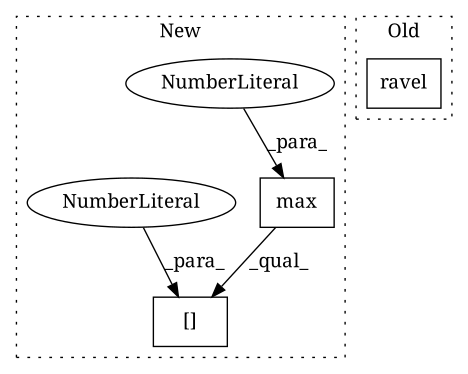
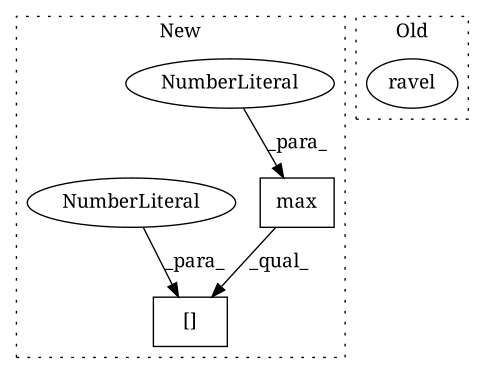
node "ravel": shape box -> ellipse
